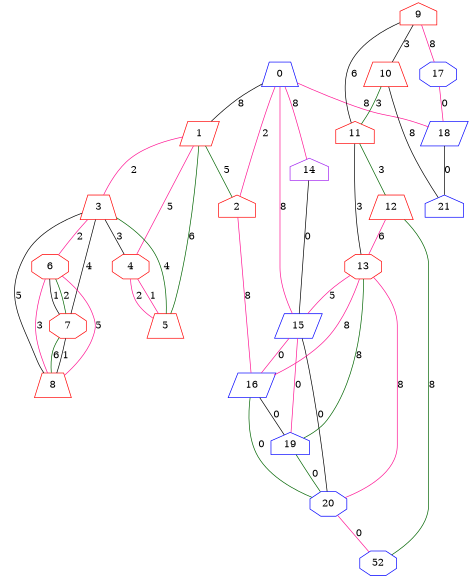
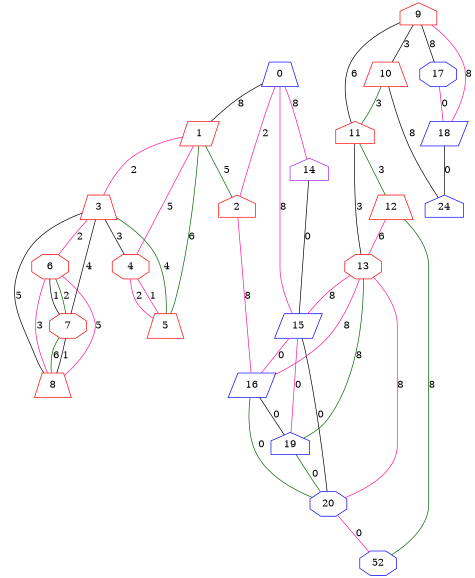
edge "9" -- "17": color deeppink -> black
edge "0" -- "18": now "9" -- "18"
node "21": label "21" -> "24"
edge "13" -- "15": label "5" -> "8"
